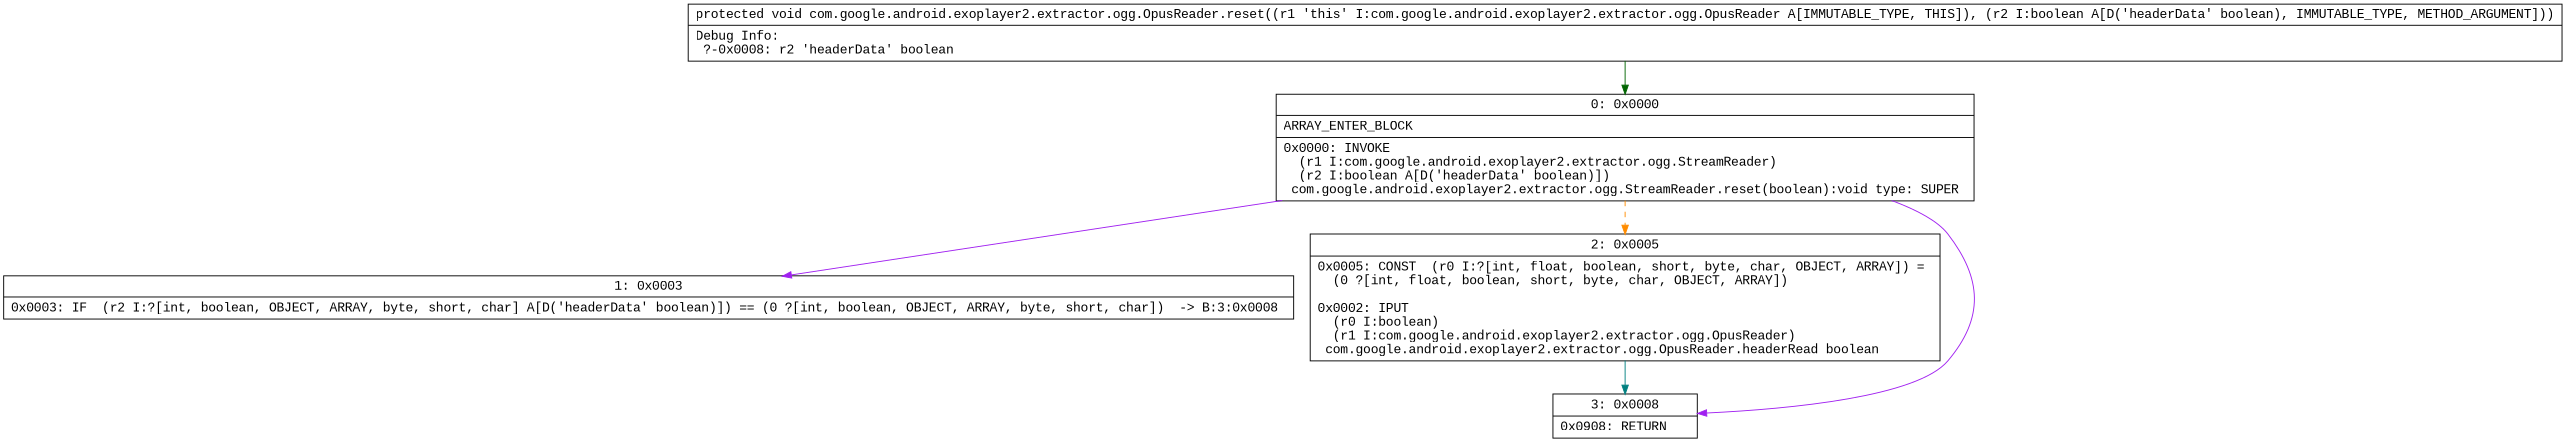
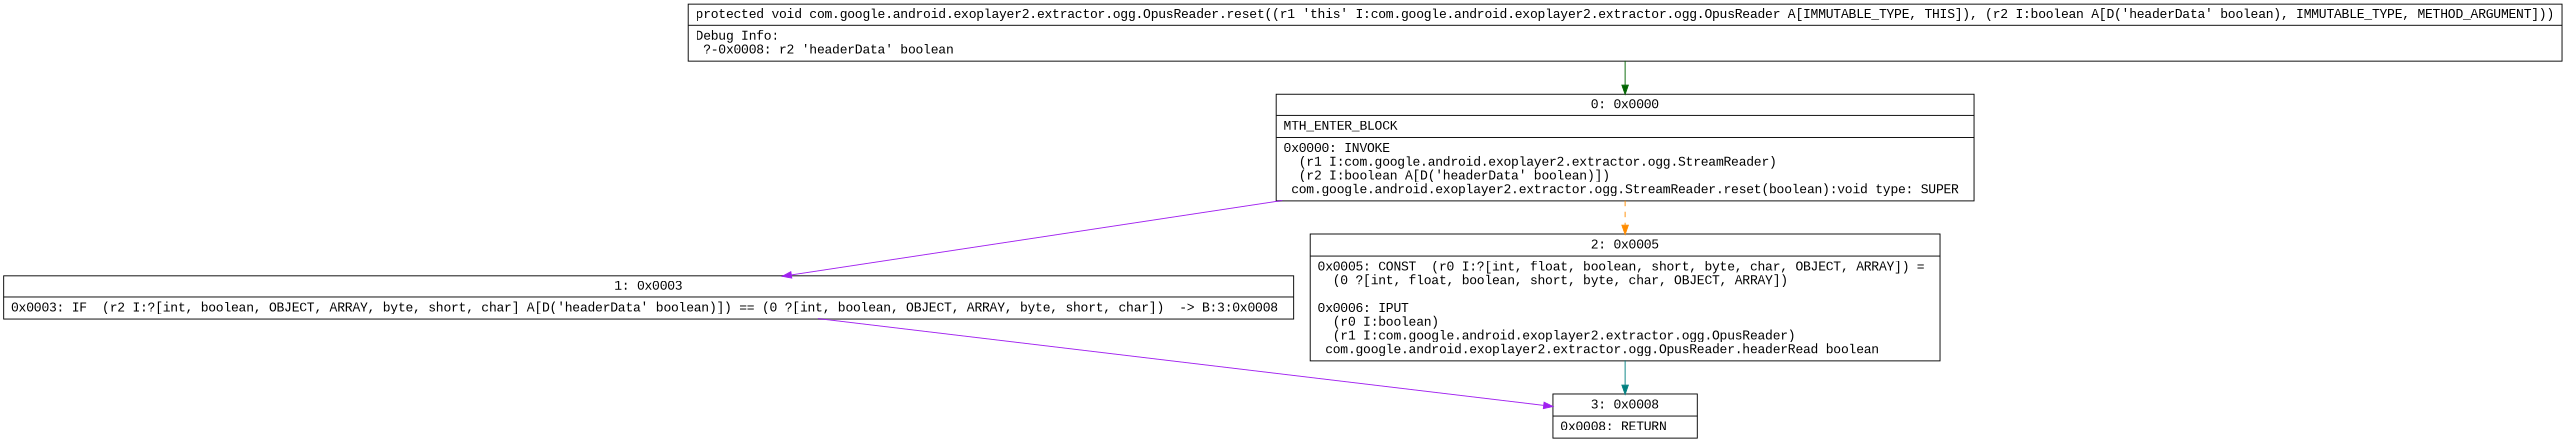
node "0: 0x0000": text "ARRAY_ENTER_BLOCK" -> "MTH_ENTER_BLOCK"
node "2: 0x0005": text "0x0002: IPUT" -> "0x0006: IPUT"
edge "0: 0x0000" -> "3: 0x0008": now "1: 0x0003" -> "3: 0x0008"
node "3: 0x0008": text "0x0908: RETURN" -> "0x0008: RETURN"
